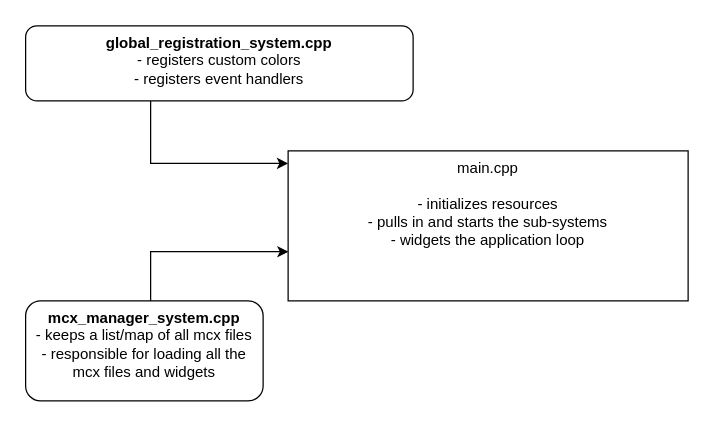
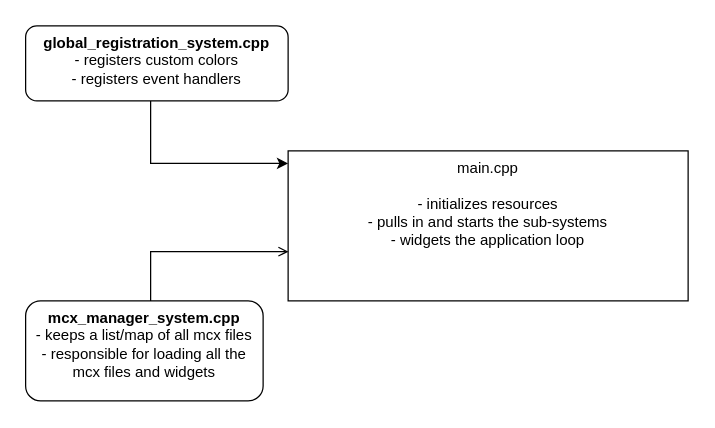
node "global_registration_system.cpp - registers custom colors - registers event handlers": size 388x75 -> 263x75
edge "mcx_manager_system.cpp - keeps a list/map of all mcx files - responsible for loading all the mcx files and widgets" -> "main.cpp - initializes resources - pulls in and starts the sub-systems - widgets the application loop": arrowhead classic -> open
